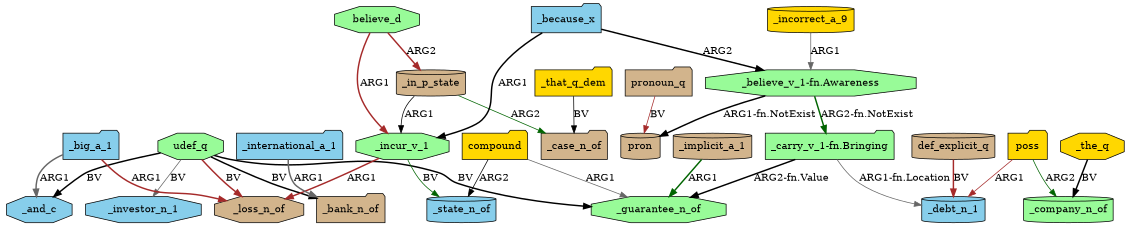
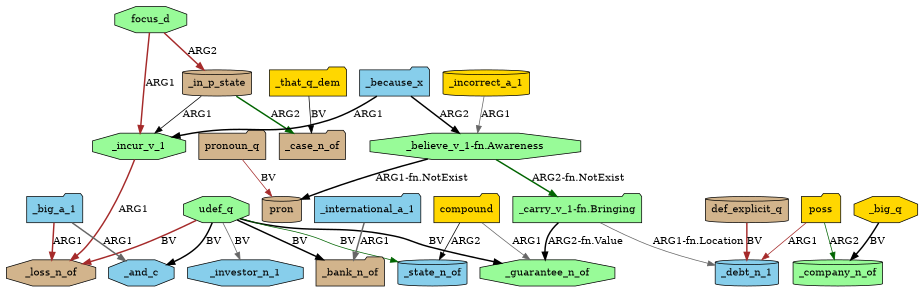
node "believe_d": label "believe_d" -> "focus_d"
node "_incorrect_a_9": label "_incorrect_a_9" -> "_incorrect_a_1"
edge "_in_p_state" -> "_case_n_of": style solid -> bold
node "_implicit_a_1": removed
node "_the_q": label "_the_q" -> "_big_q"
edge "_incur_v_1" -> "_state_n_of": now "udef_q" -> "_state_n_of"
